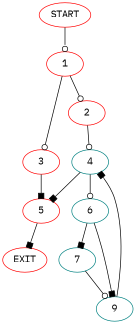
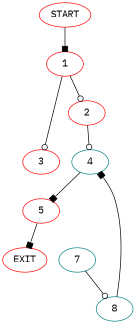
edge "START" -> "1": arrowhead odot -> box
edge "3" -> "5": removed
node "6": removed
node "9": label "9" -> "8"
